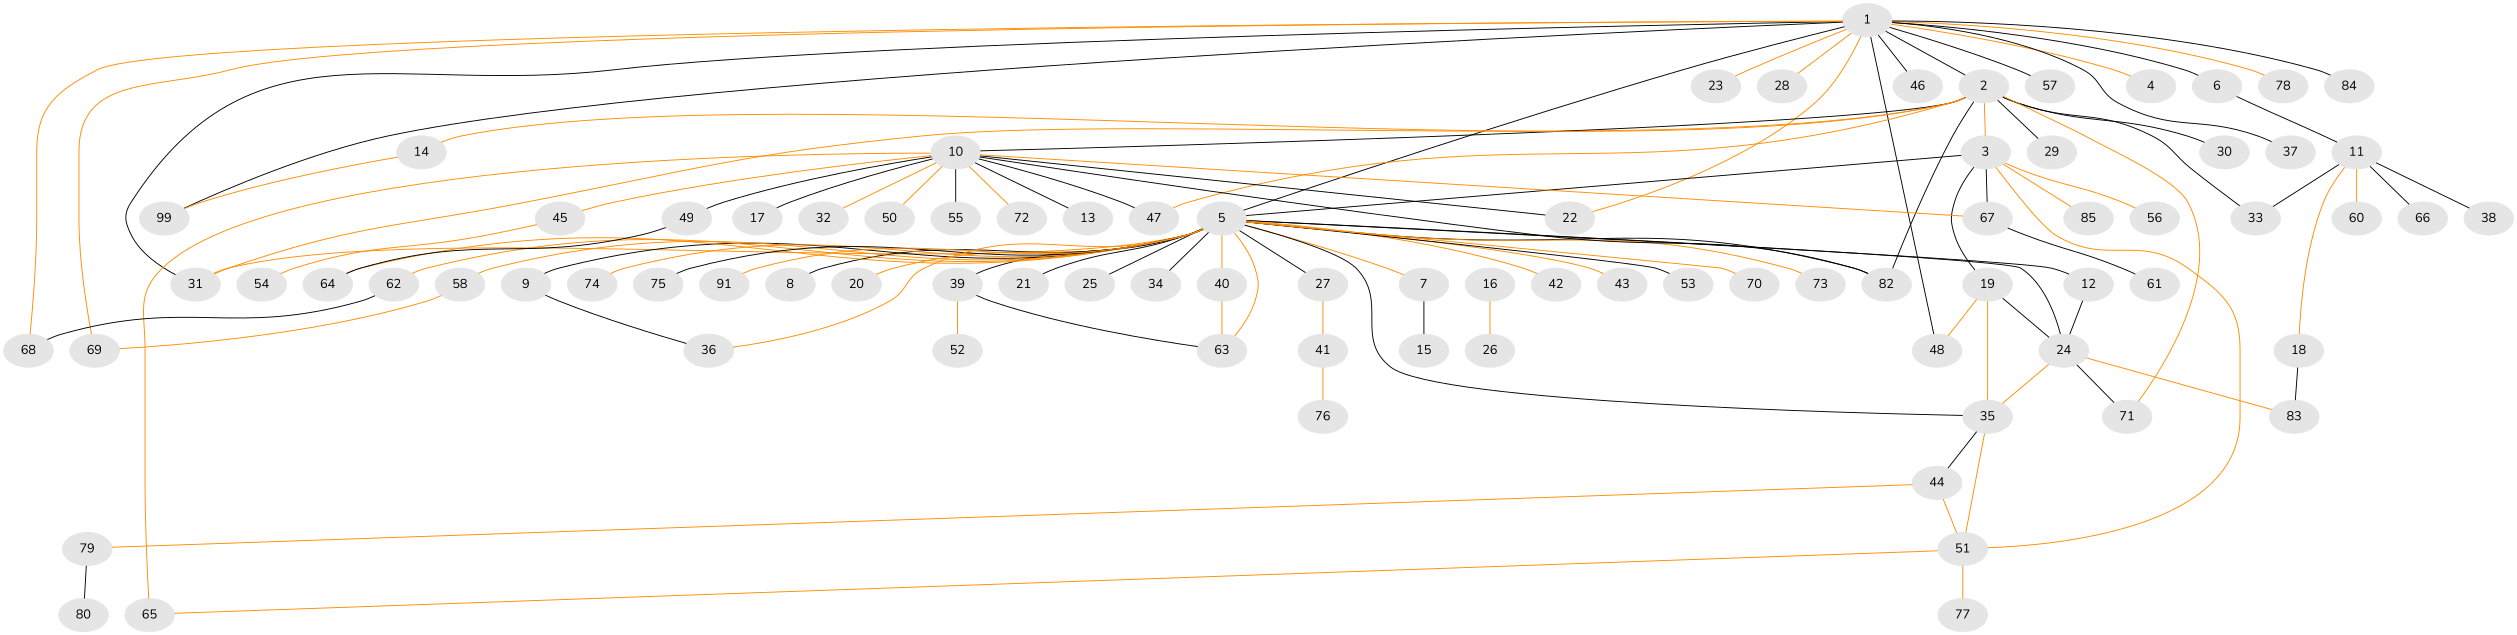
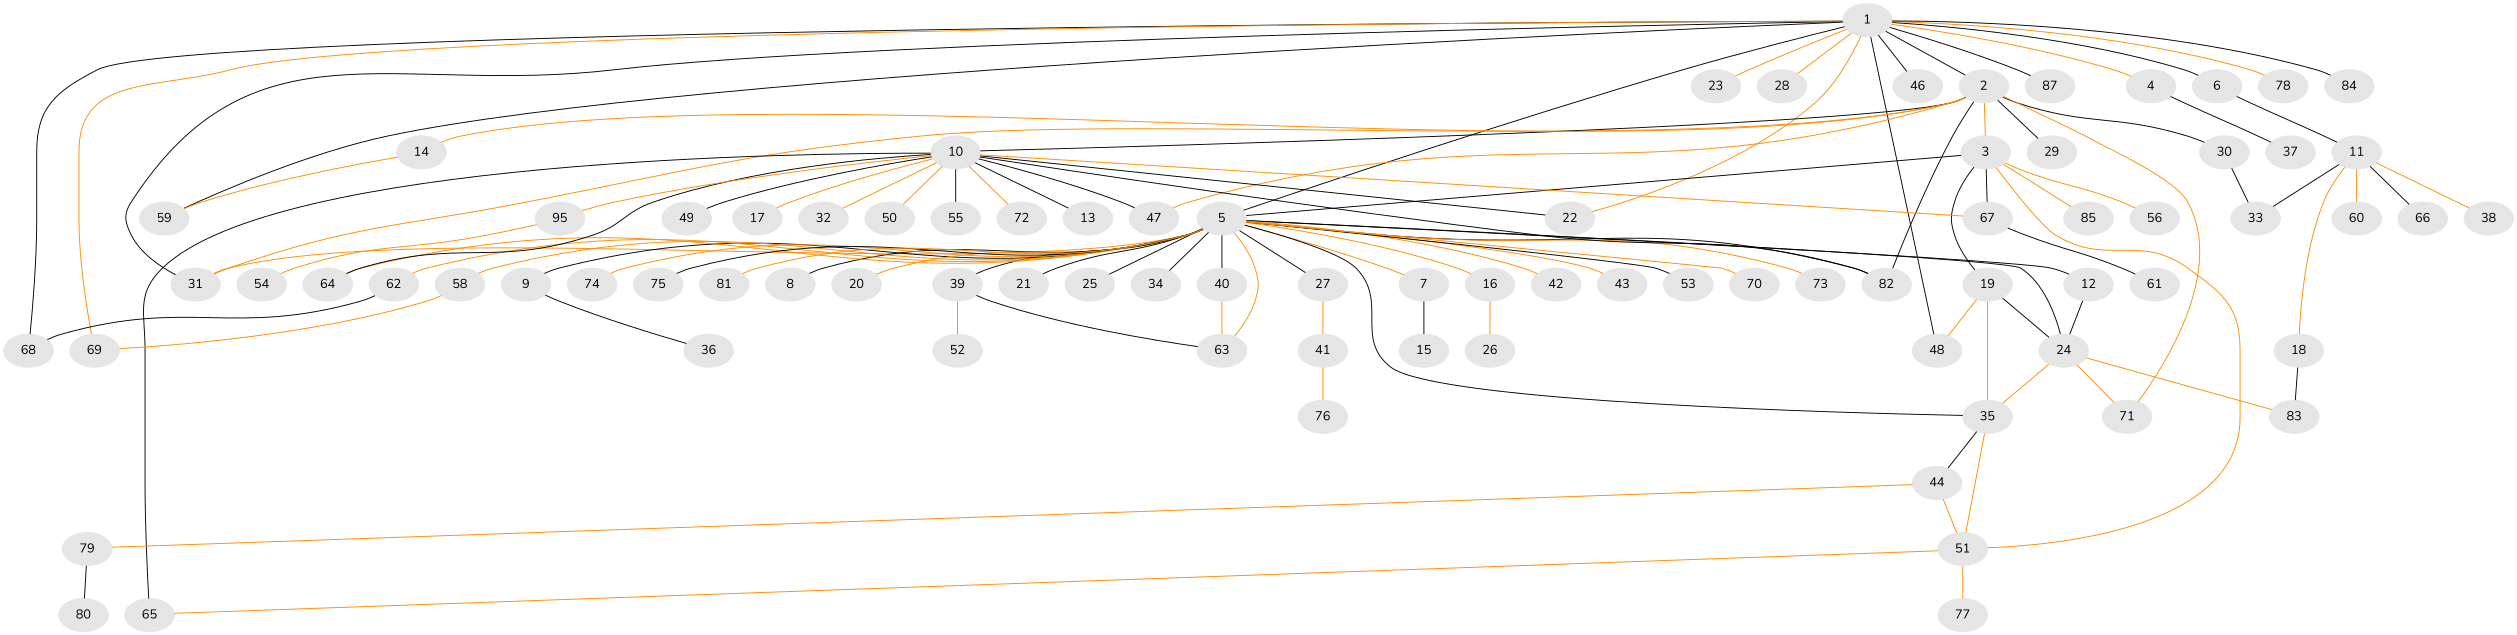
edge "1" -- "68": color darkorange -> black
edge "1" -- "37": now "4" -- "37"
node "57": label "57" -> "87"
edge "2" -- "33": now "30" -- "33"
edge "10" -- "17": color black -> darkorange
edge "11" -- "38": color black -> darkorange
edge "10" -- "65": color darkorange -> black
node "99": label "99" -> "59"
node "45": label "45" -> "95"
edge "49" -- "64": now "10" -- "64"
edge "5" -- "40": color darkorange -> black
edge "5" -- "36": now "5" -- "16"
node "91": label "91" -> "81"
edge "24" -- "71": color black -> darkorange
